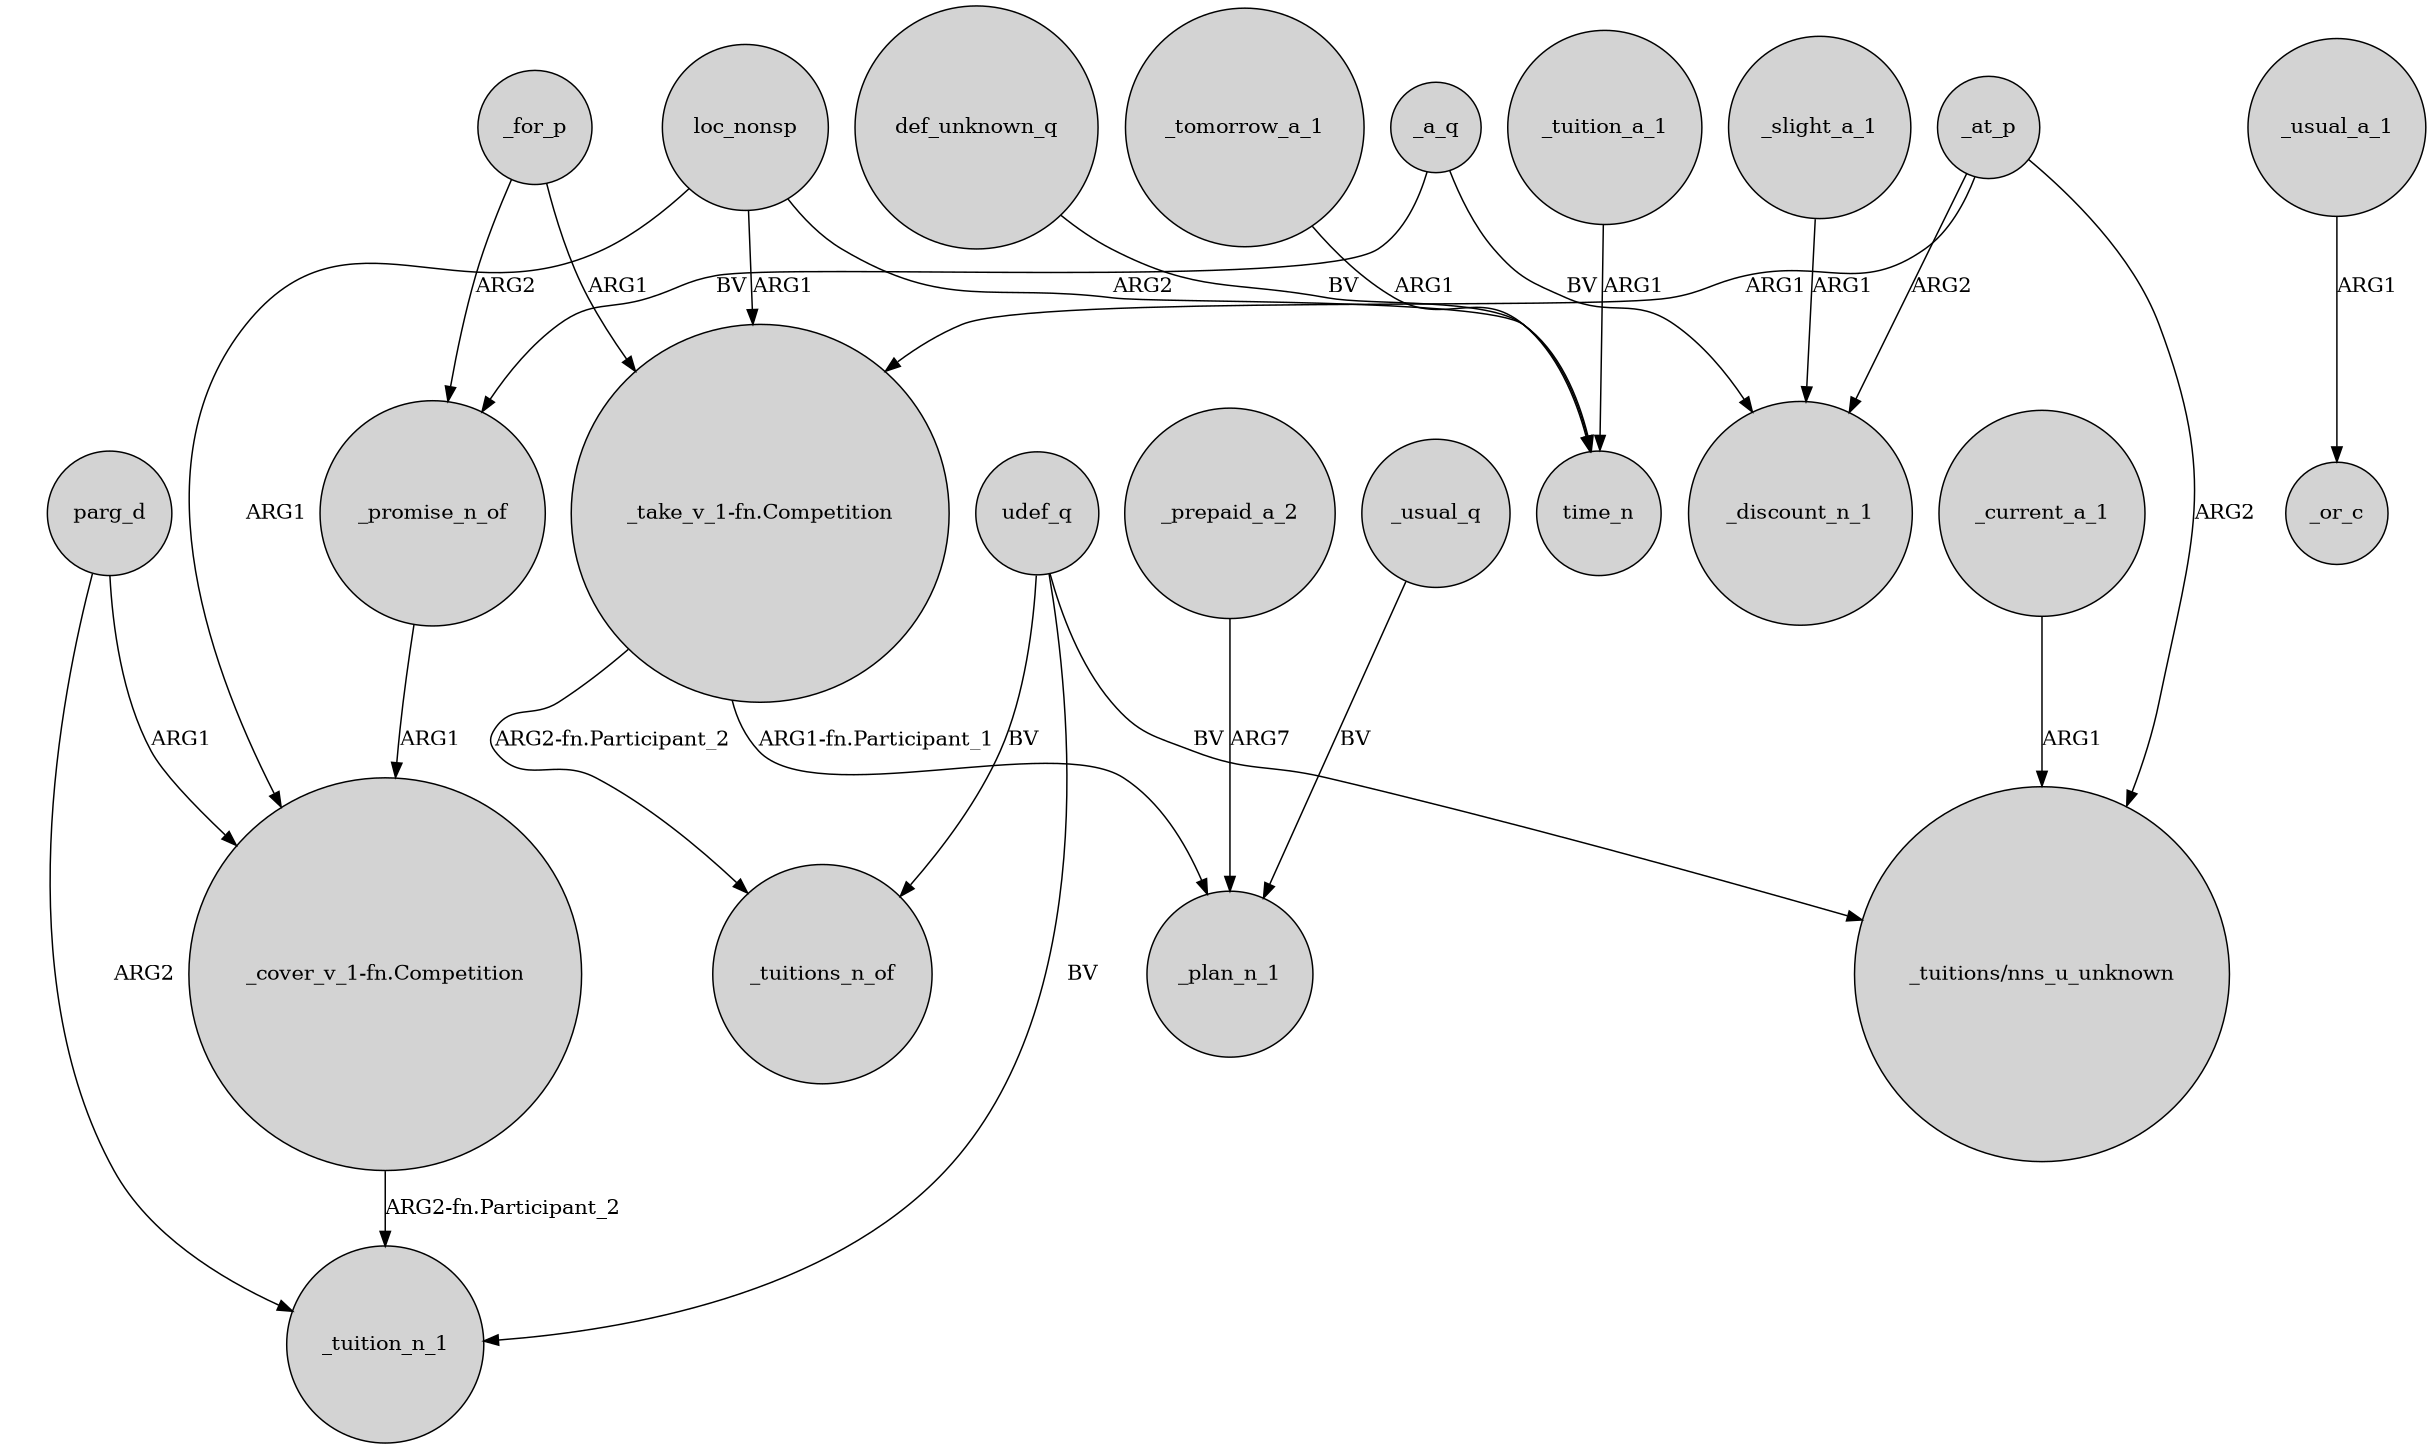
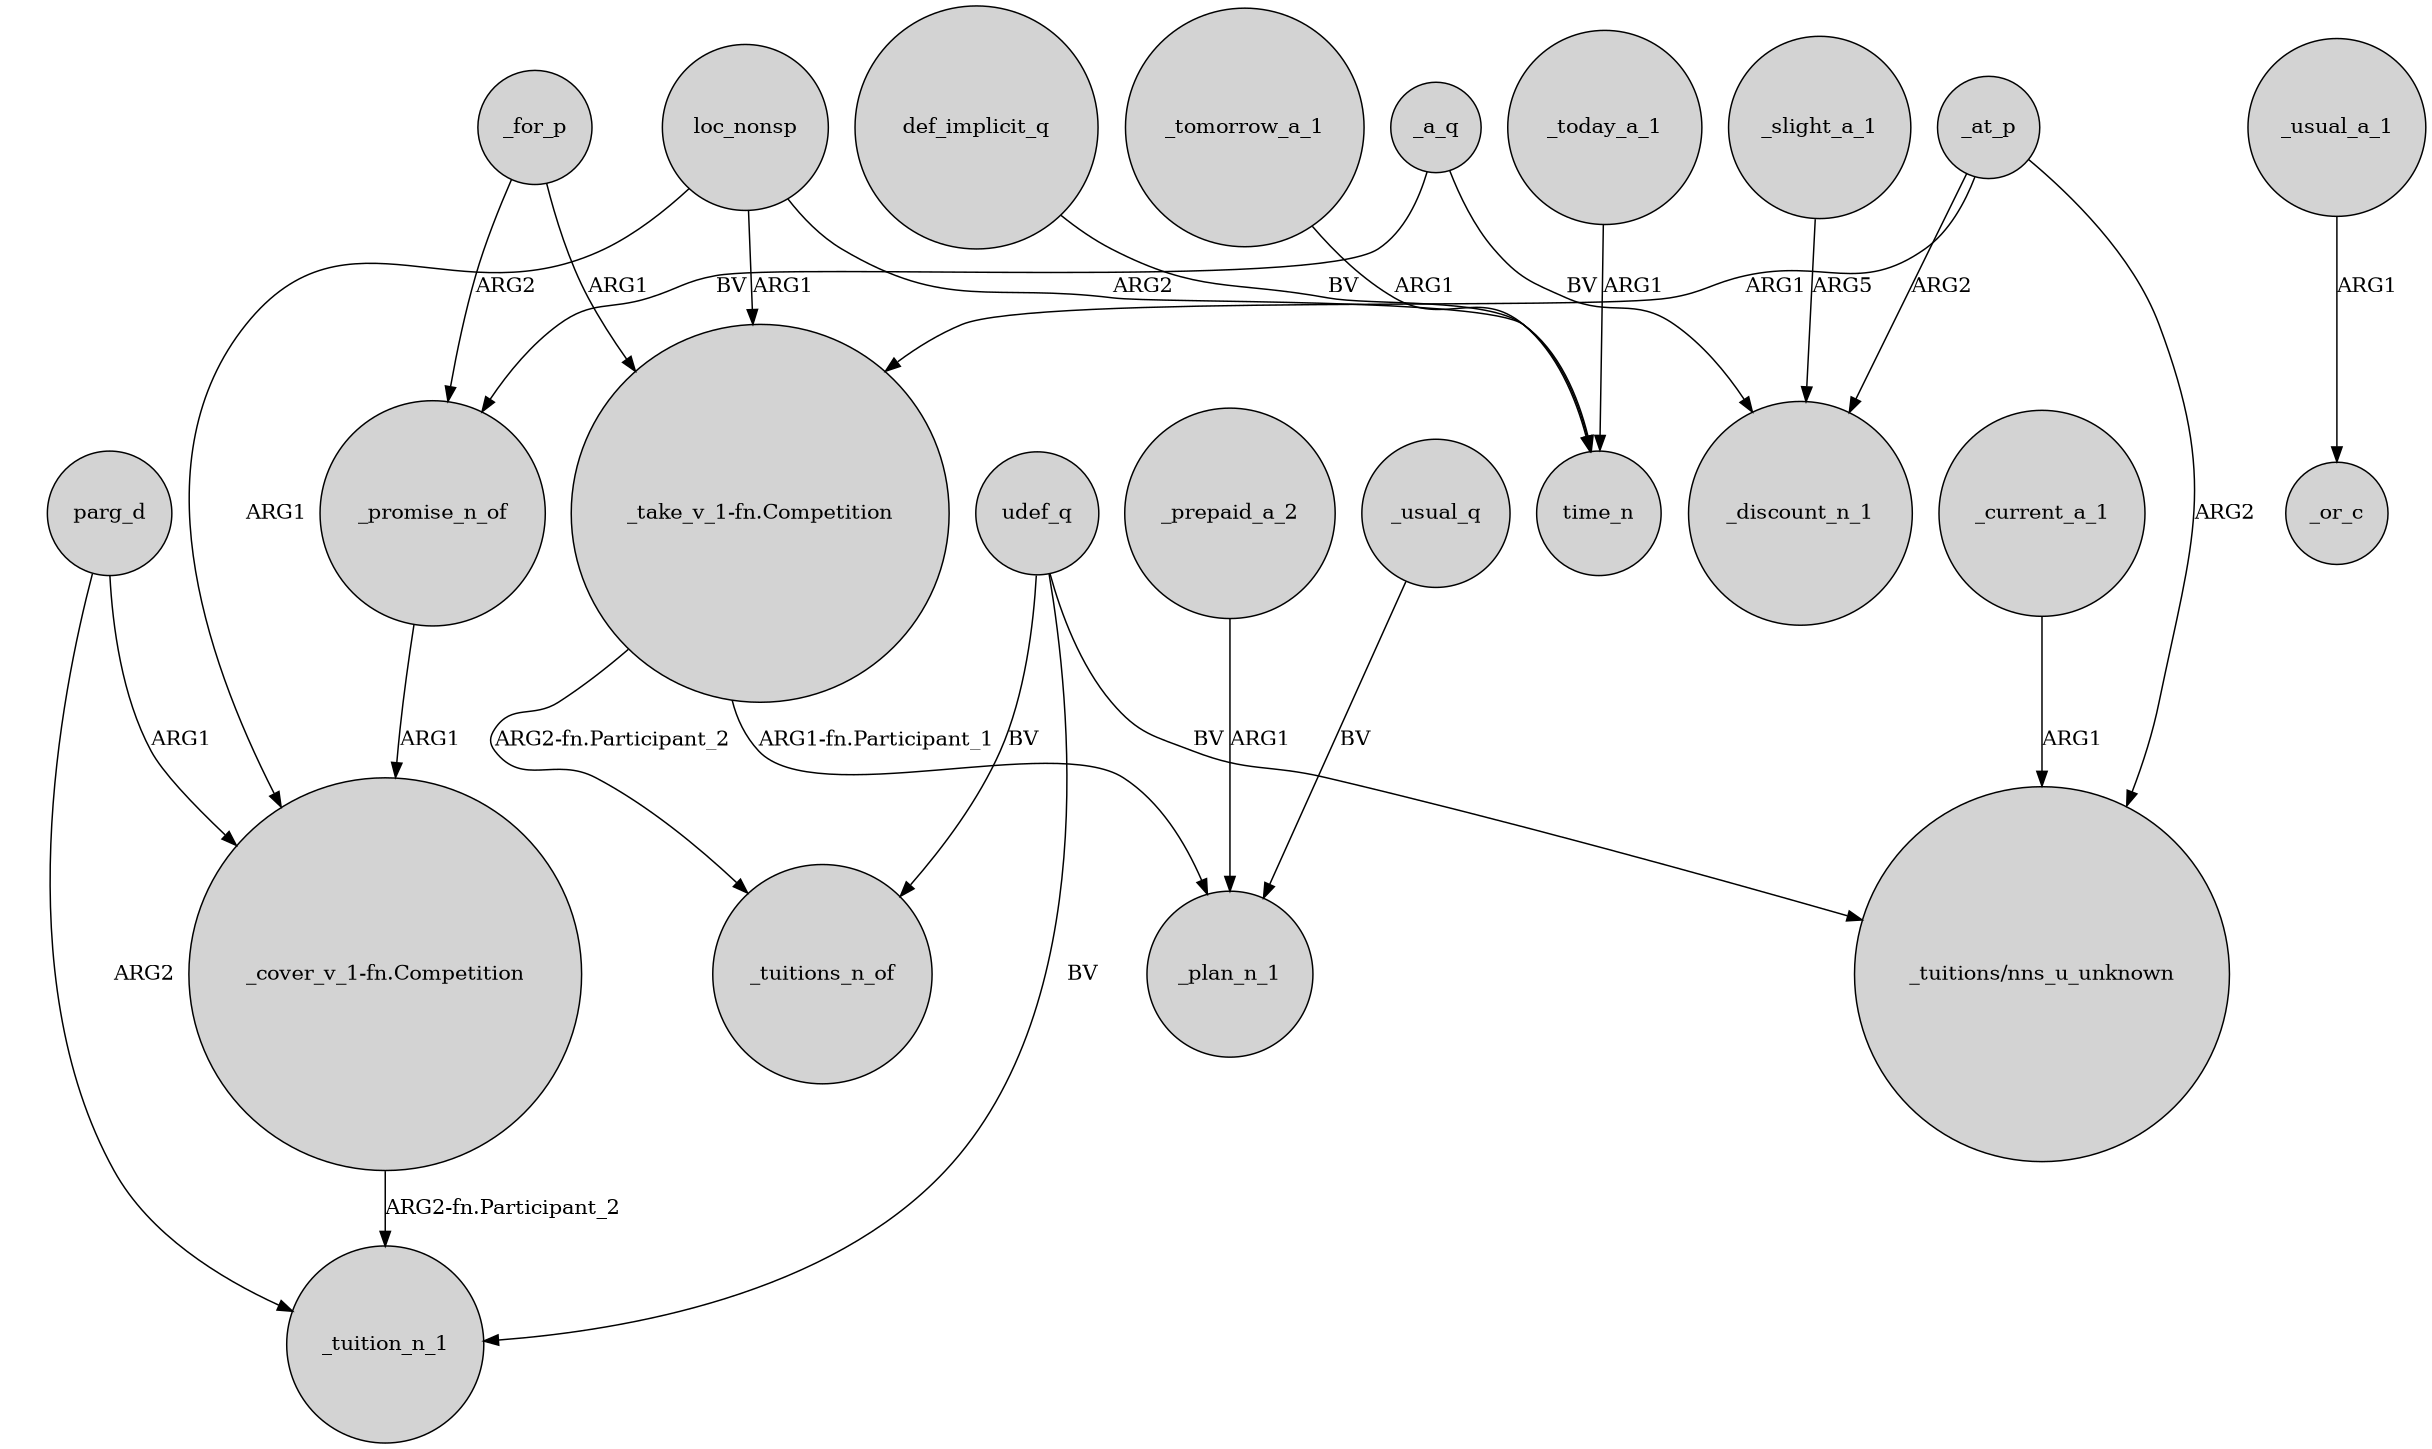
node "def_unknown_q": label "def_unknown_q" -> "def_implicit_q"
node "_tuition_a_1": label "_tuition_a_1" -> "_today_a_1"
edge "_slight_a_1" -> "_discount_n_1": label "ARG1" -> "ARG5"
edge "_prepaid_a_2" -> "_plan_n_1": label "ARG7" -> "ARG1"
